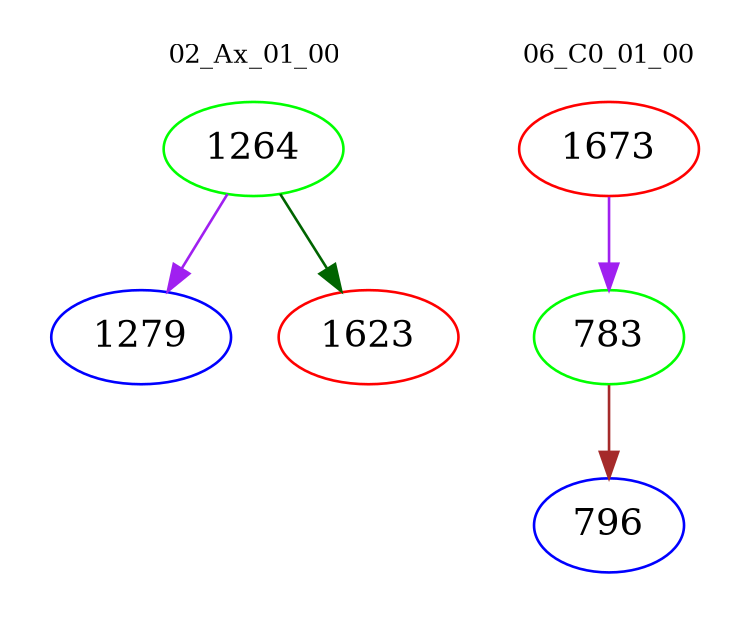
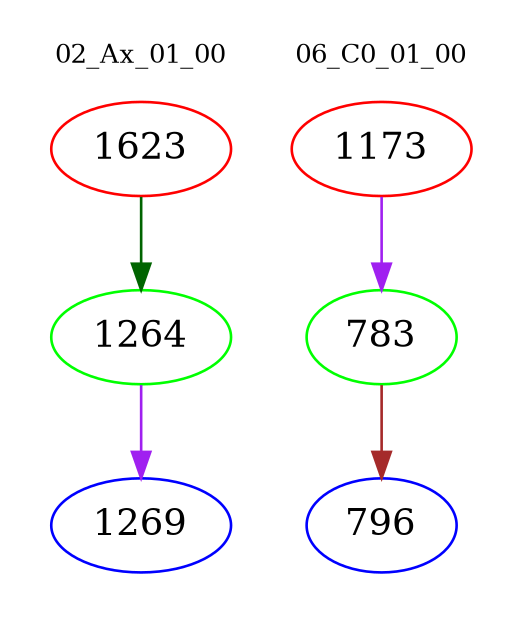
node "1673": label "1673" -> "1173"
edge "1264" -> "1623": reversed
node "1279": label "1279" -> "1269"
